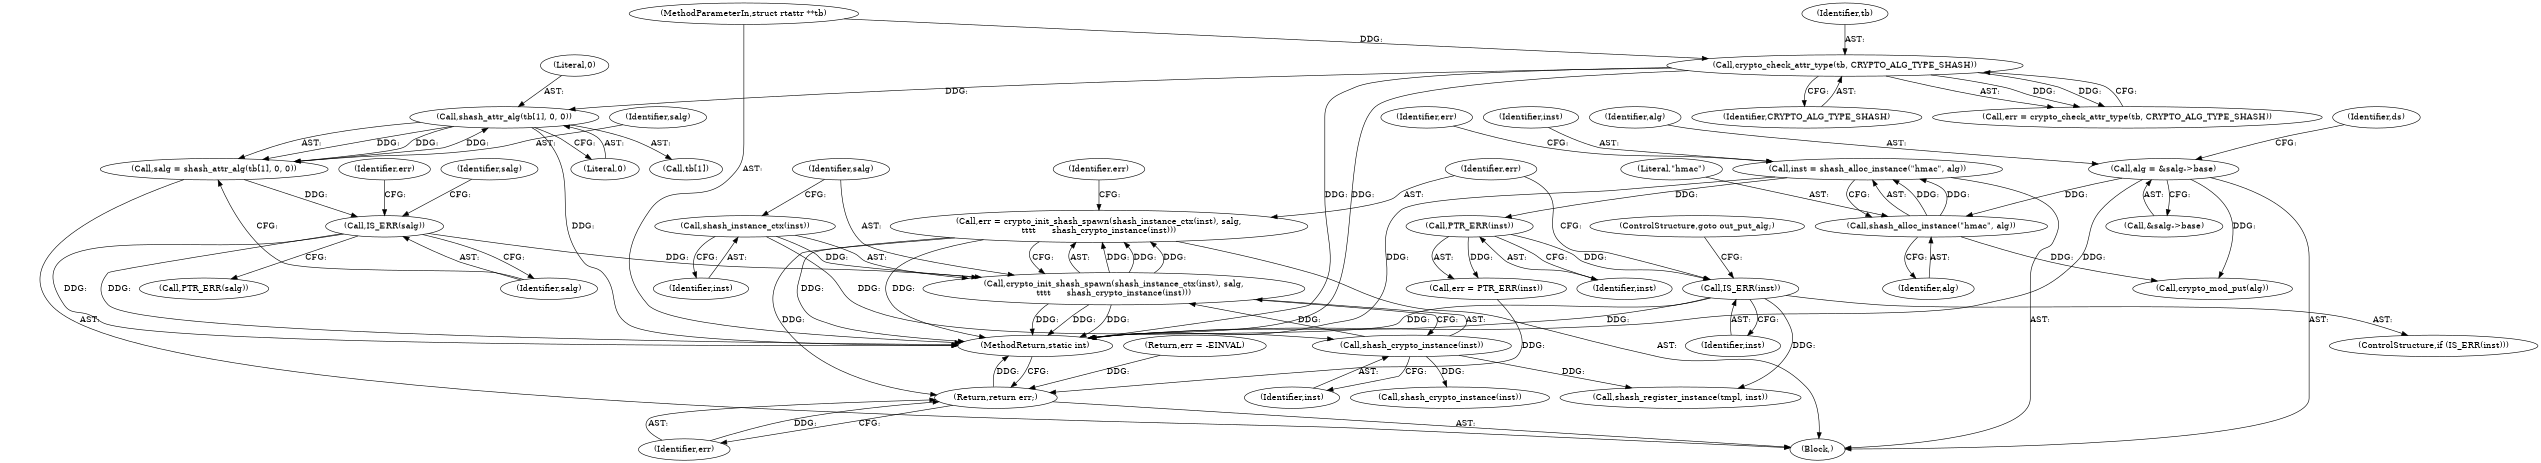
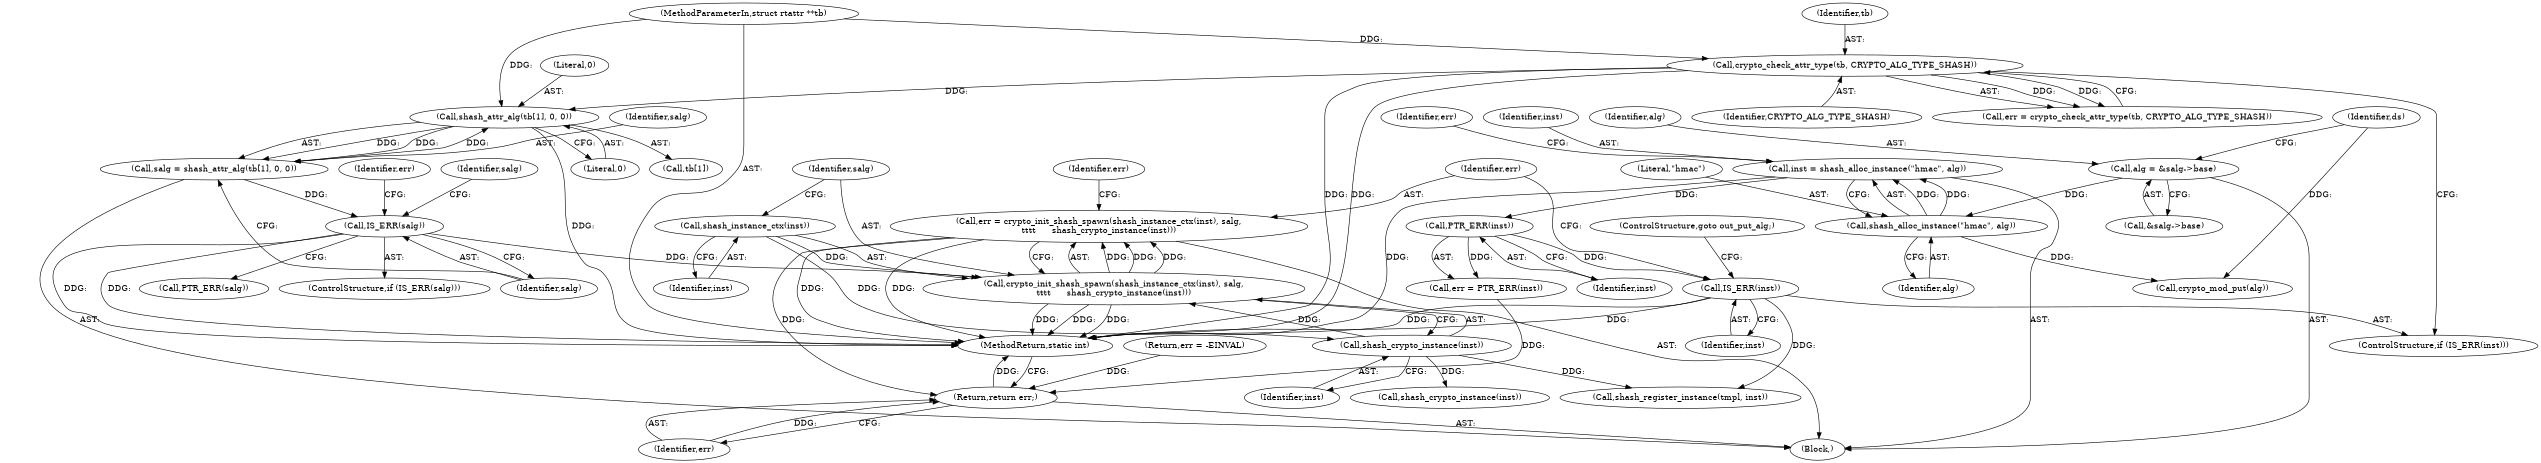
edge "(MethodParameterIn,struct rtattr **tb)" -> "(Call,shash_attr_alg(tb[1], 0, 0))": added, label "DDG:"
edge "(Call,crypto_check_attr_type(tb, CRYPTO_ALG_TYPE_SHASH))" -> "(Identifier,CRYPTO_ALG_TYPE_SHASH)": now "(Call,crypto_check_attr_type(tb, CRYPTO_ALG_TYPE_SHASH))" -> "(ControlStructure,if (IS_ERR(inst)))"
edge "(Call,alg = &salg->base)" -> "(Call,crypto_mod_put(alg))": now "(Identifier,ds)" -> "(Call,crypto_mod_put(alg))"
node "(ControlStructure,if (IS_ERR(salg)))": added
edge "(Call,alg = &salg->base)" -> "(MethodReturn,static int)": removed, label "DDG:"
